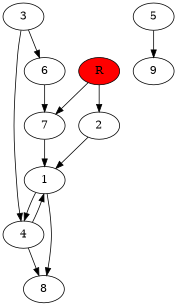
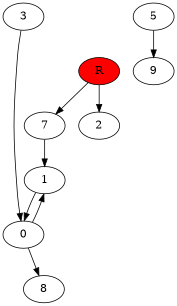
node "6": removed
edge "2" -> "1": removed
edge "1" -> "8": removed
node "4": label "4" -> "0"
